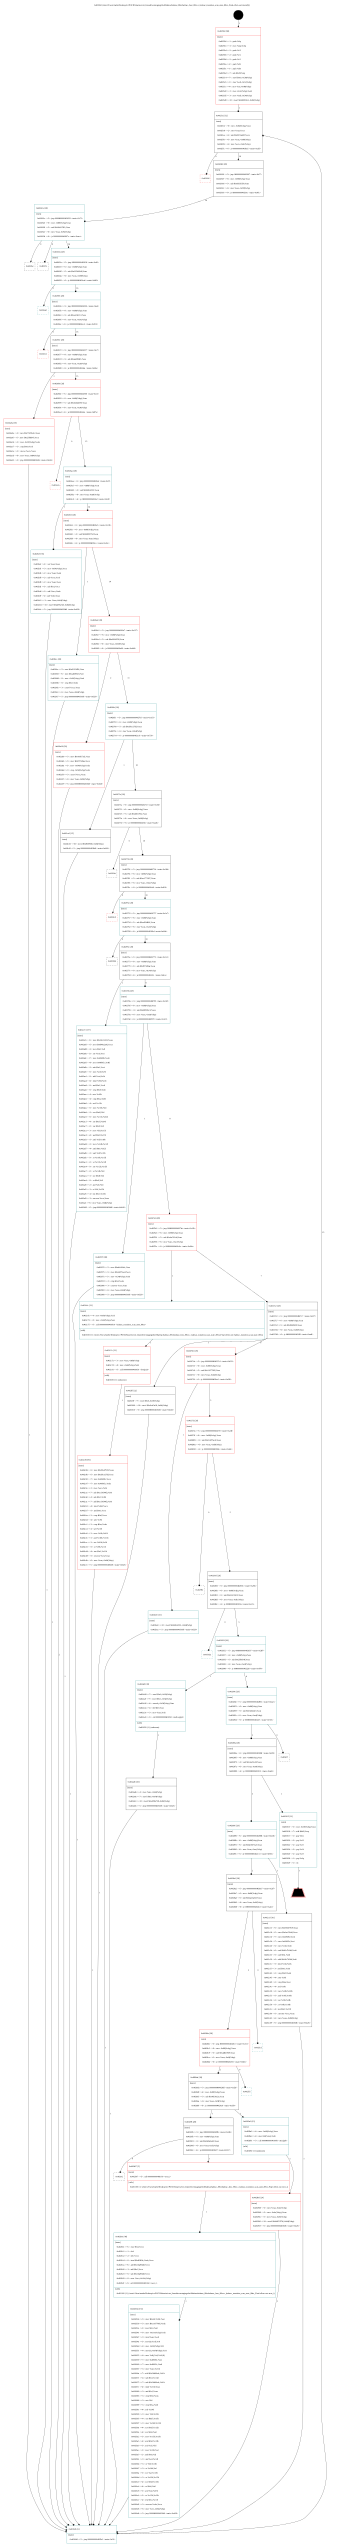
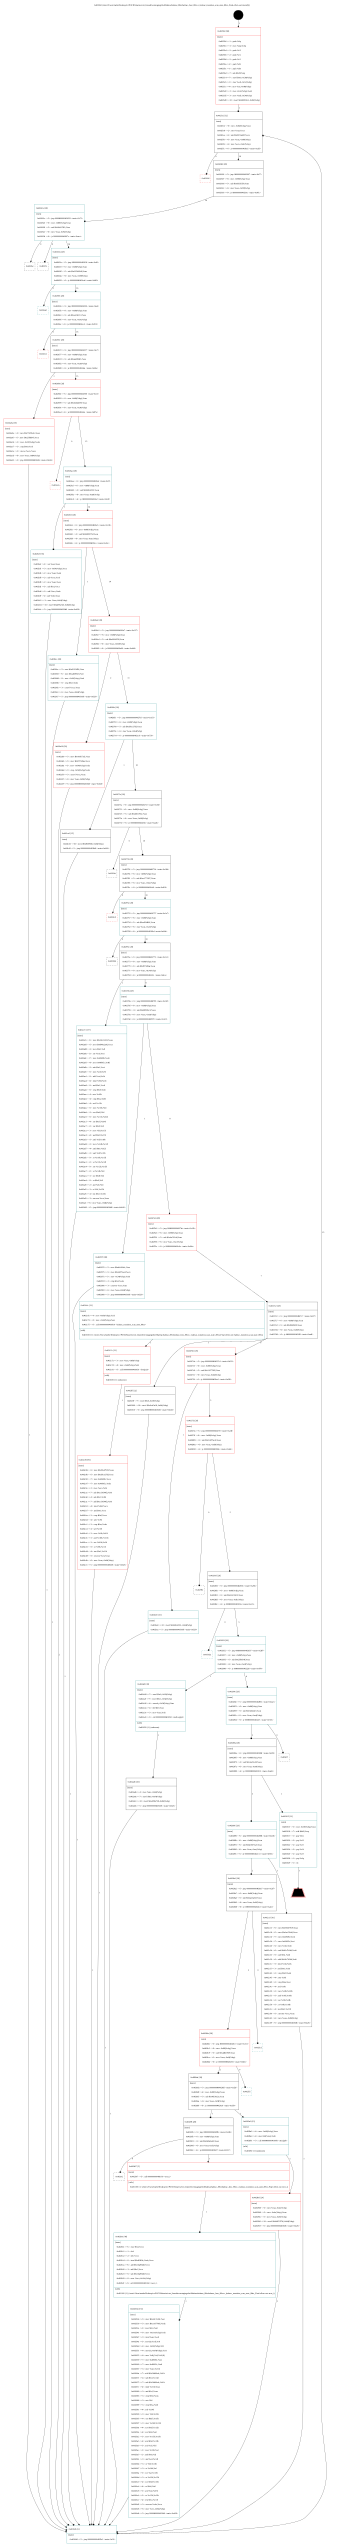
edge "0x4027a6 [28]" -> "0x402c6e [12]": removed, label "1"
